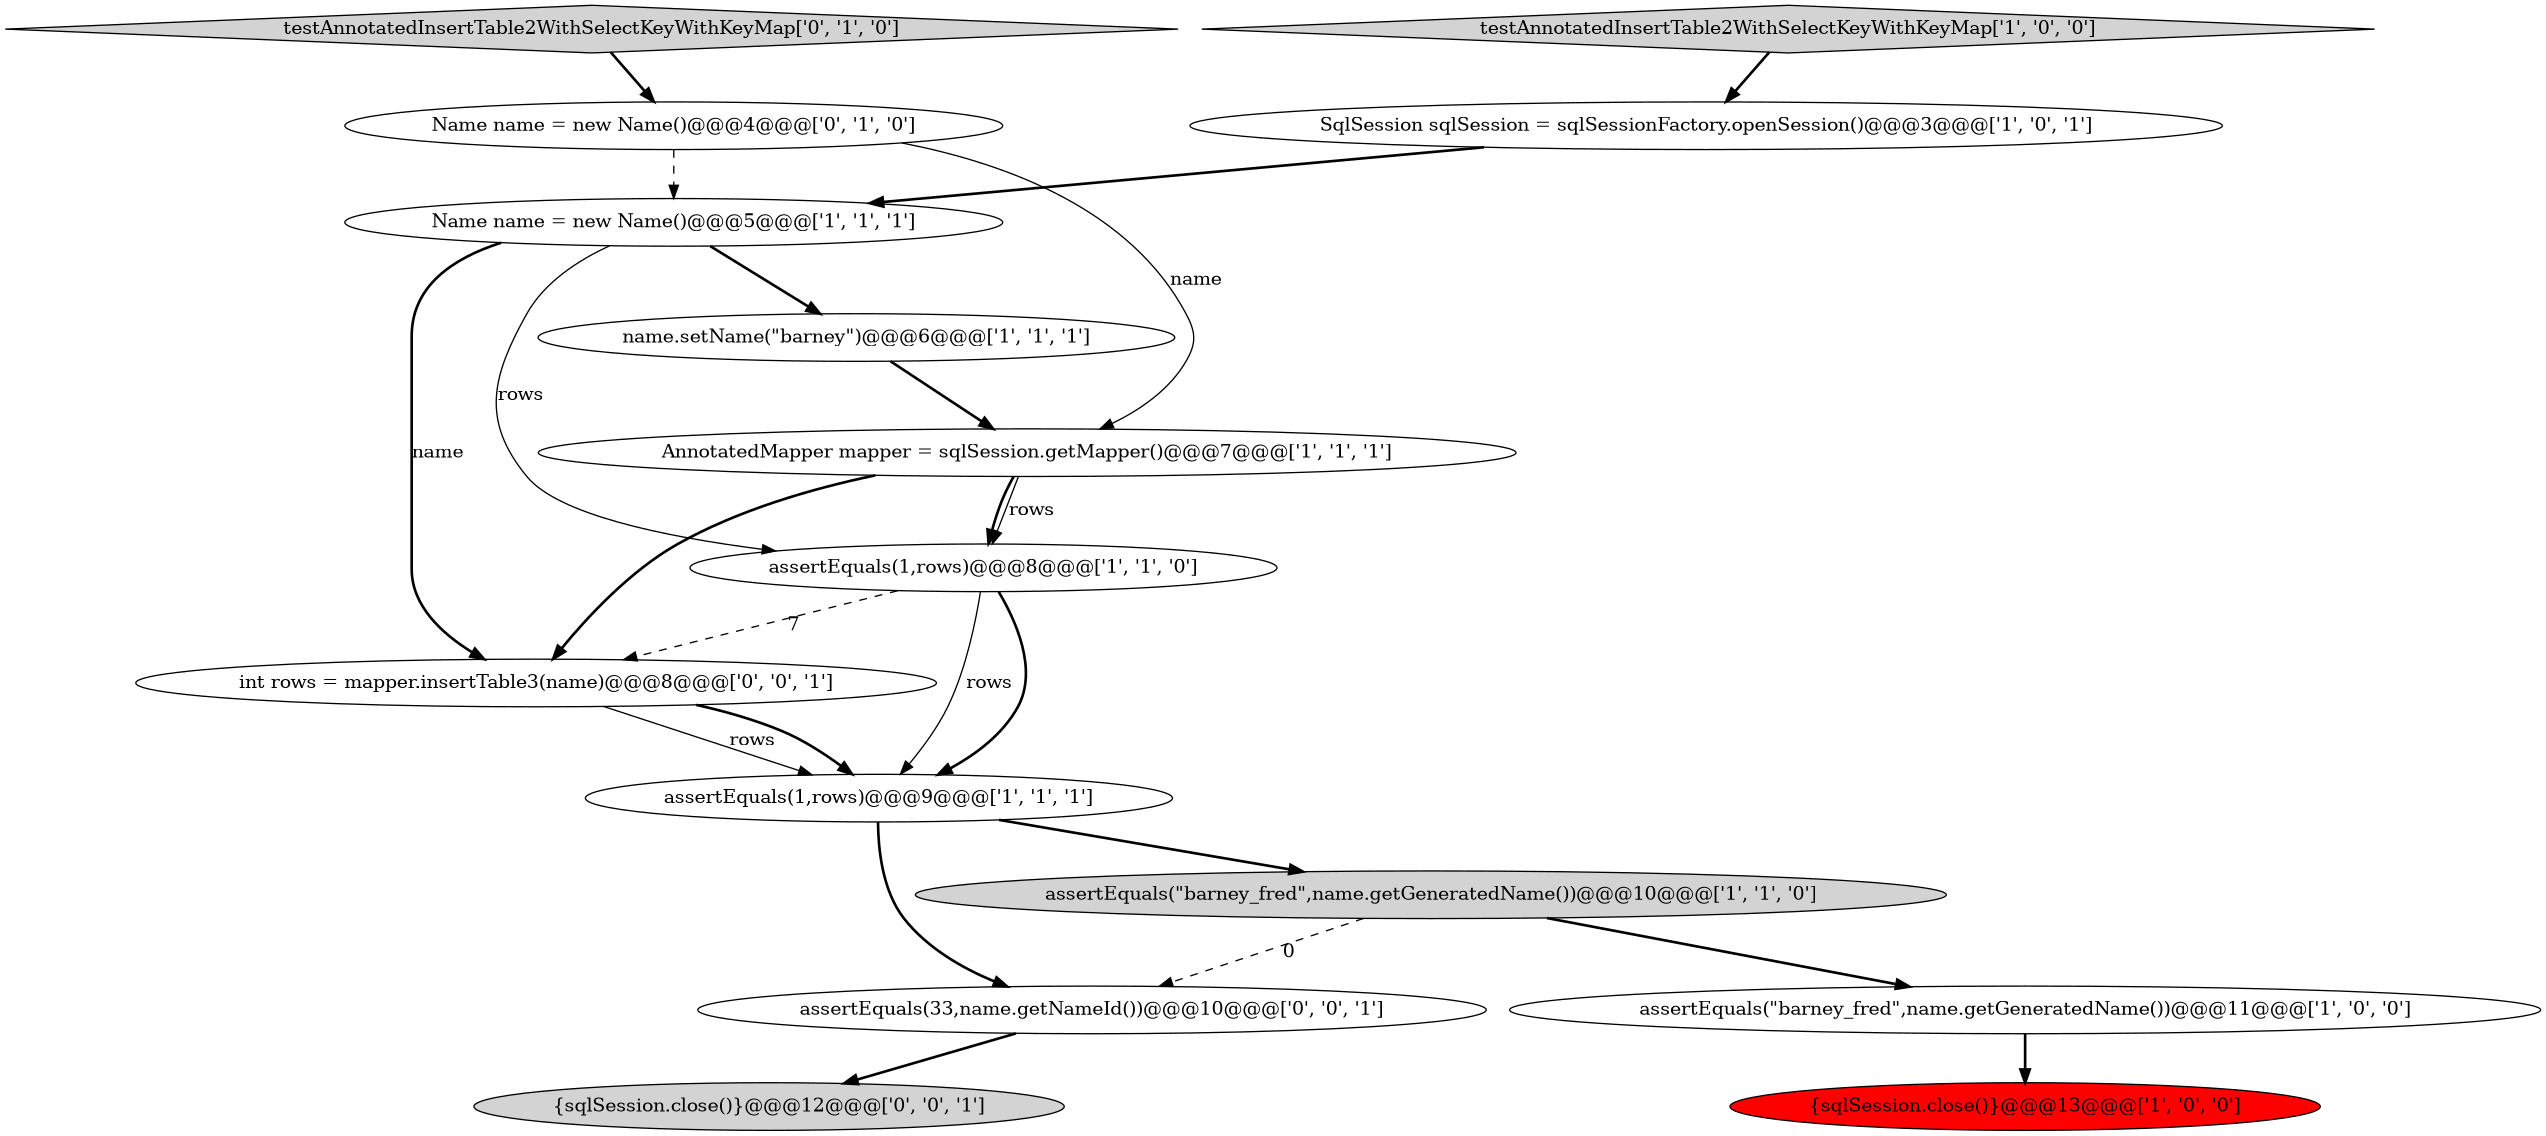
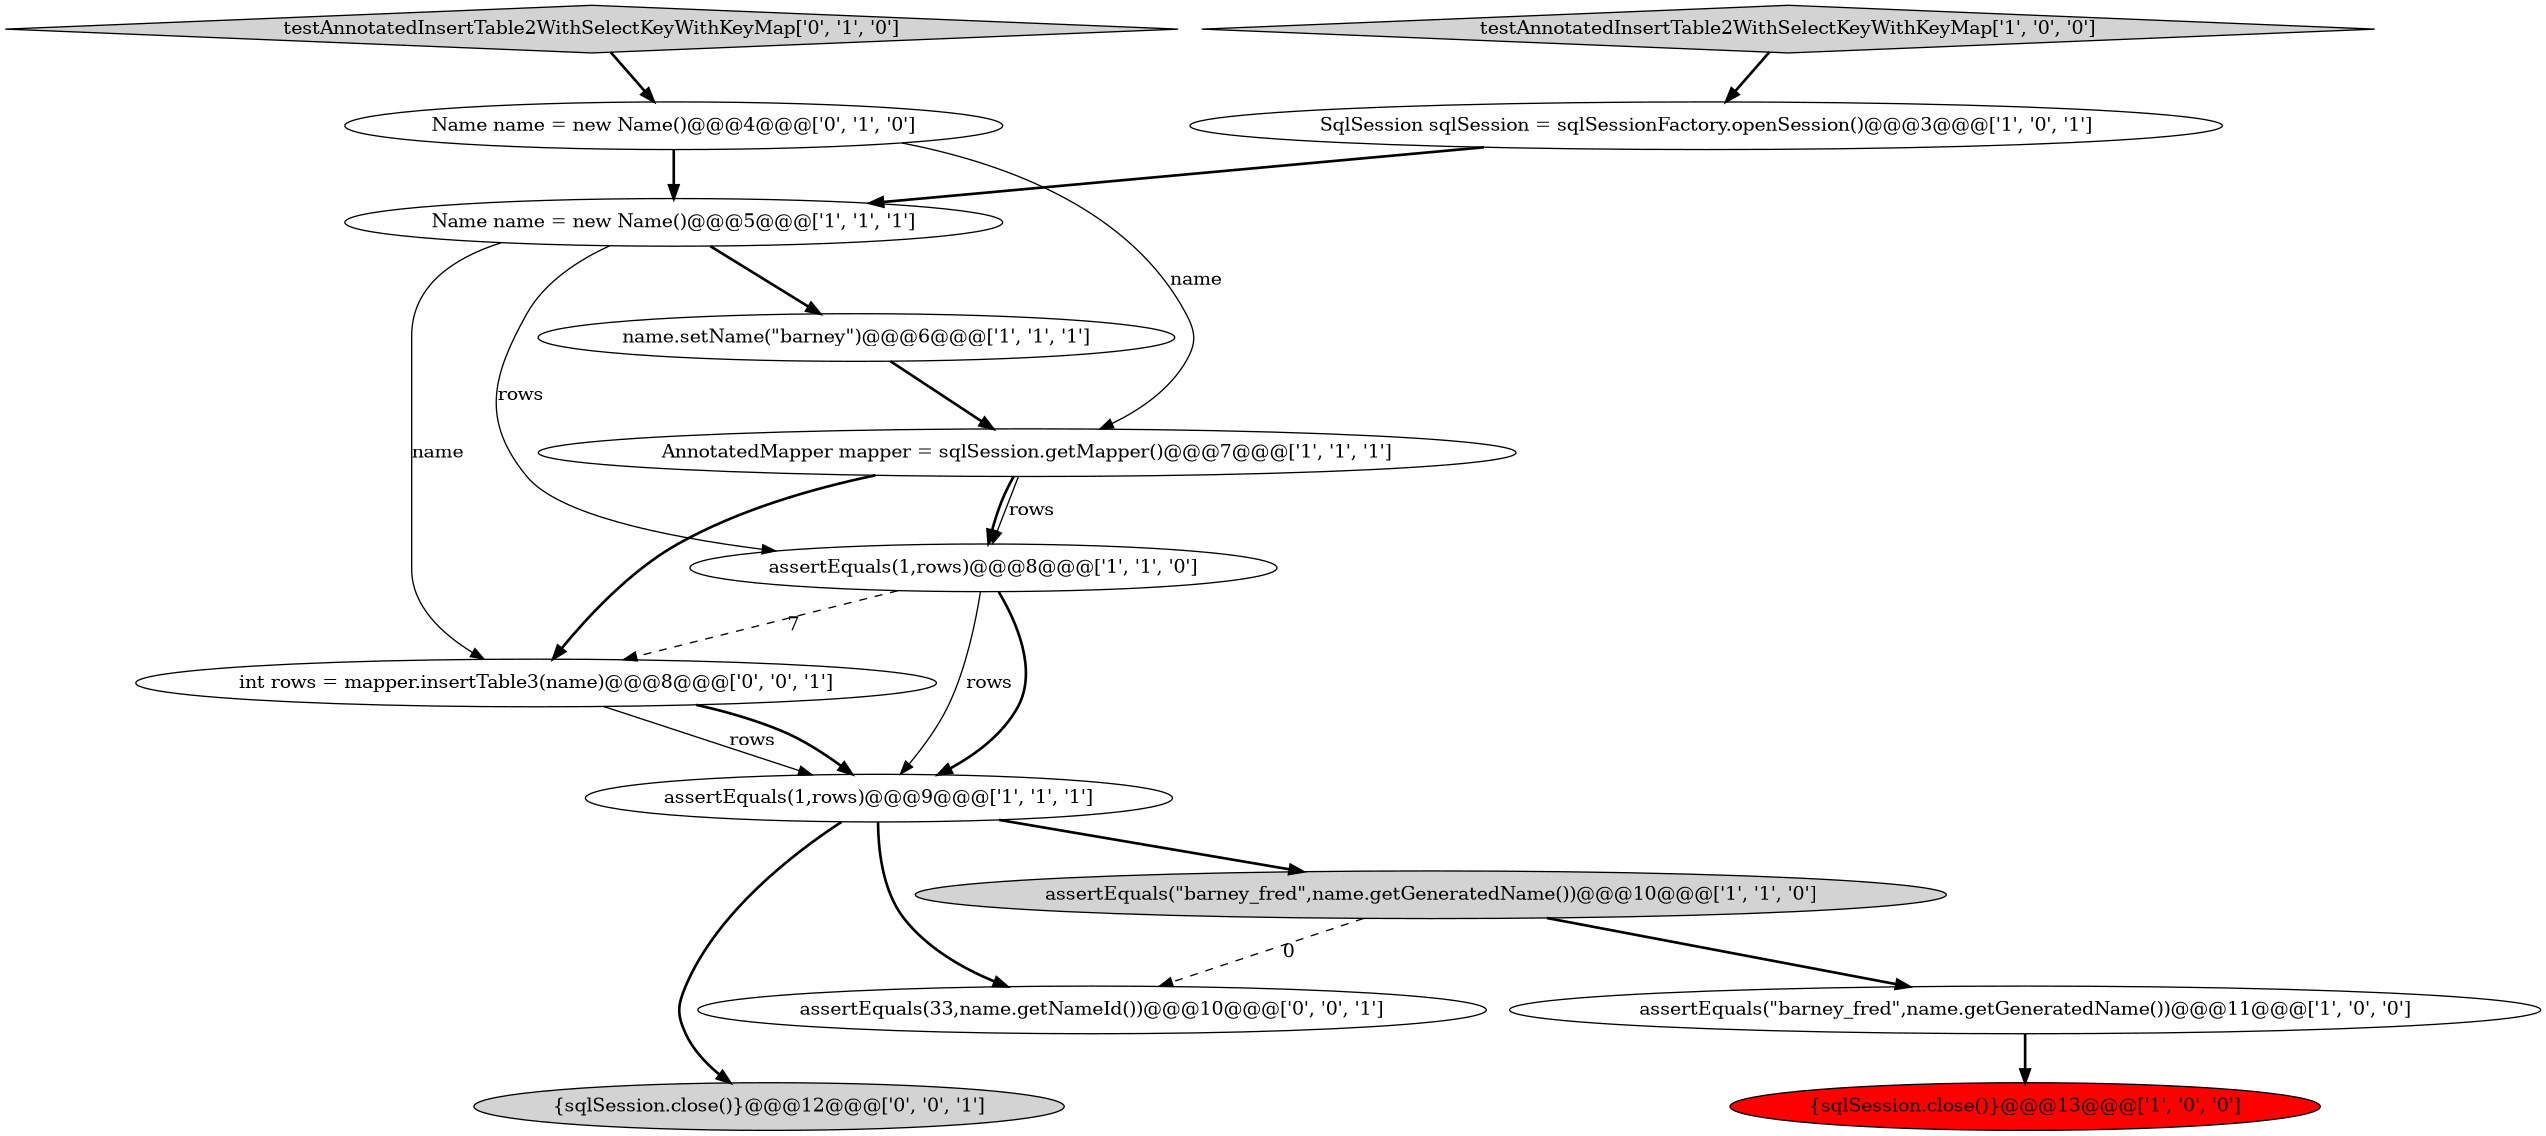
edge "Name name = new Name()@@@4@@@['0', '1', '0']" -> "Name name = new Name()@@@5@@@['1', '1', '1']": style dashed -> bold
edge "Name name = new Name()@@@5@@@['1', '1', '1']" -> "int rows = mapper.insertTable3(name)@@@8@@@['0', '0', '1']": style bold -> solid
edge "assertEquals(33,name.getNameId())@@@10@@@['0', '0', '1']" -> "{sqlSession.close()}@@@12@@@['0', '0', '1']": now "assertEquals(1,rows)@@@9@@@['1', '1', '1']" -> "{sqlSession.close()}@@@12@@@['0', '0', '1']"
